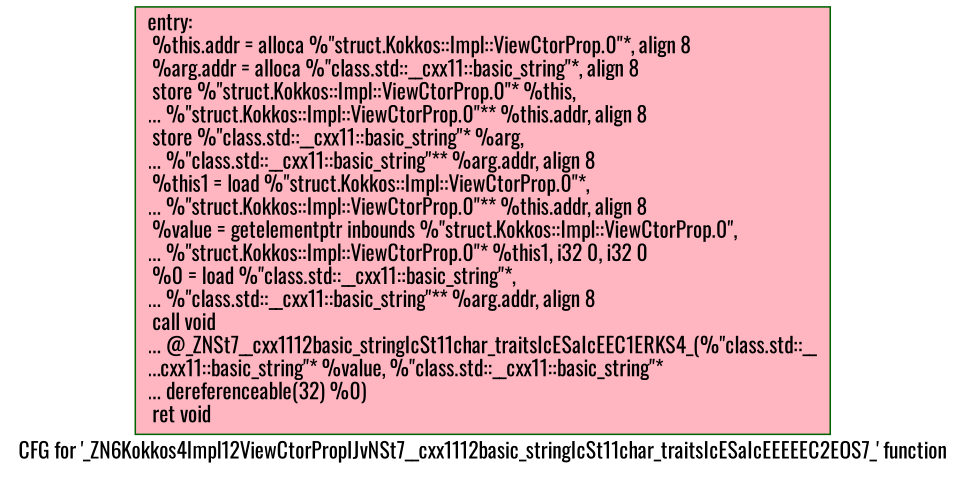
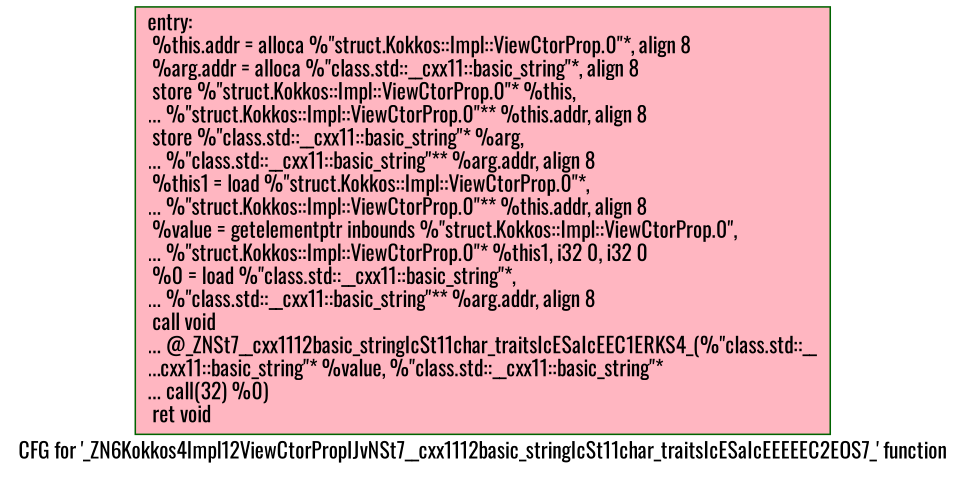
node "entry:": text "... dereferenceable(32) %0)" -> "... call(32) %0)"
